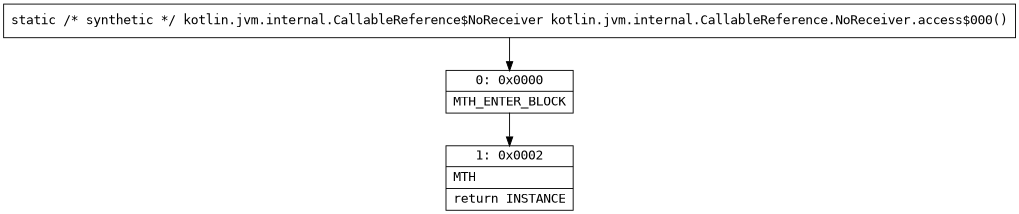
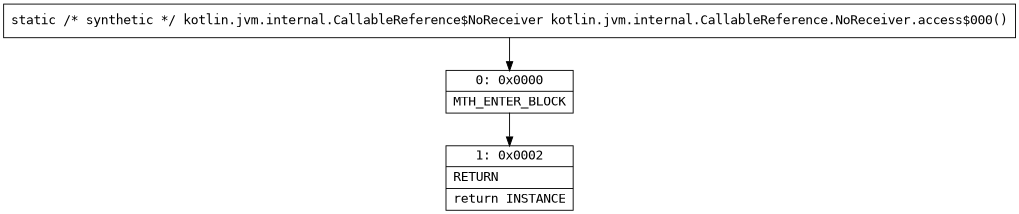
node "1: 0x0002": text "MTH" -> "RETURN"
